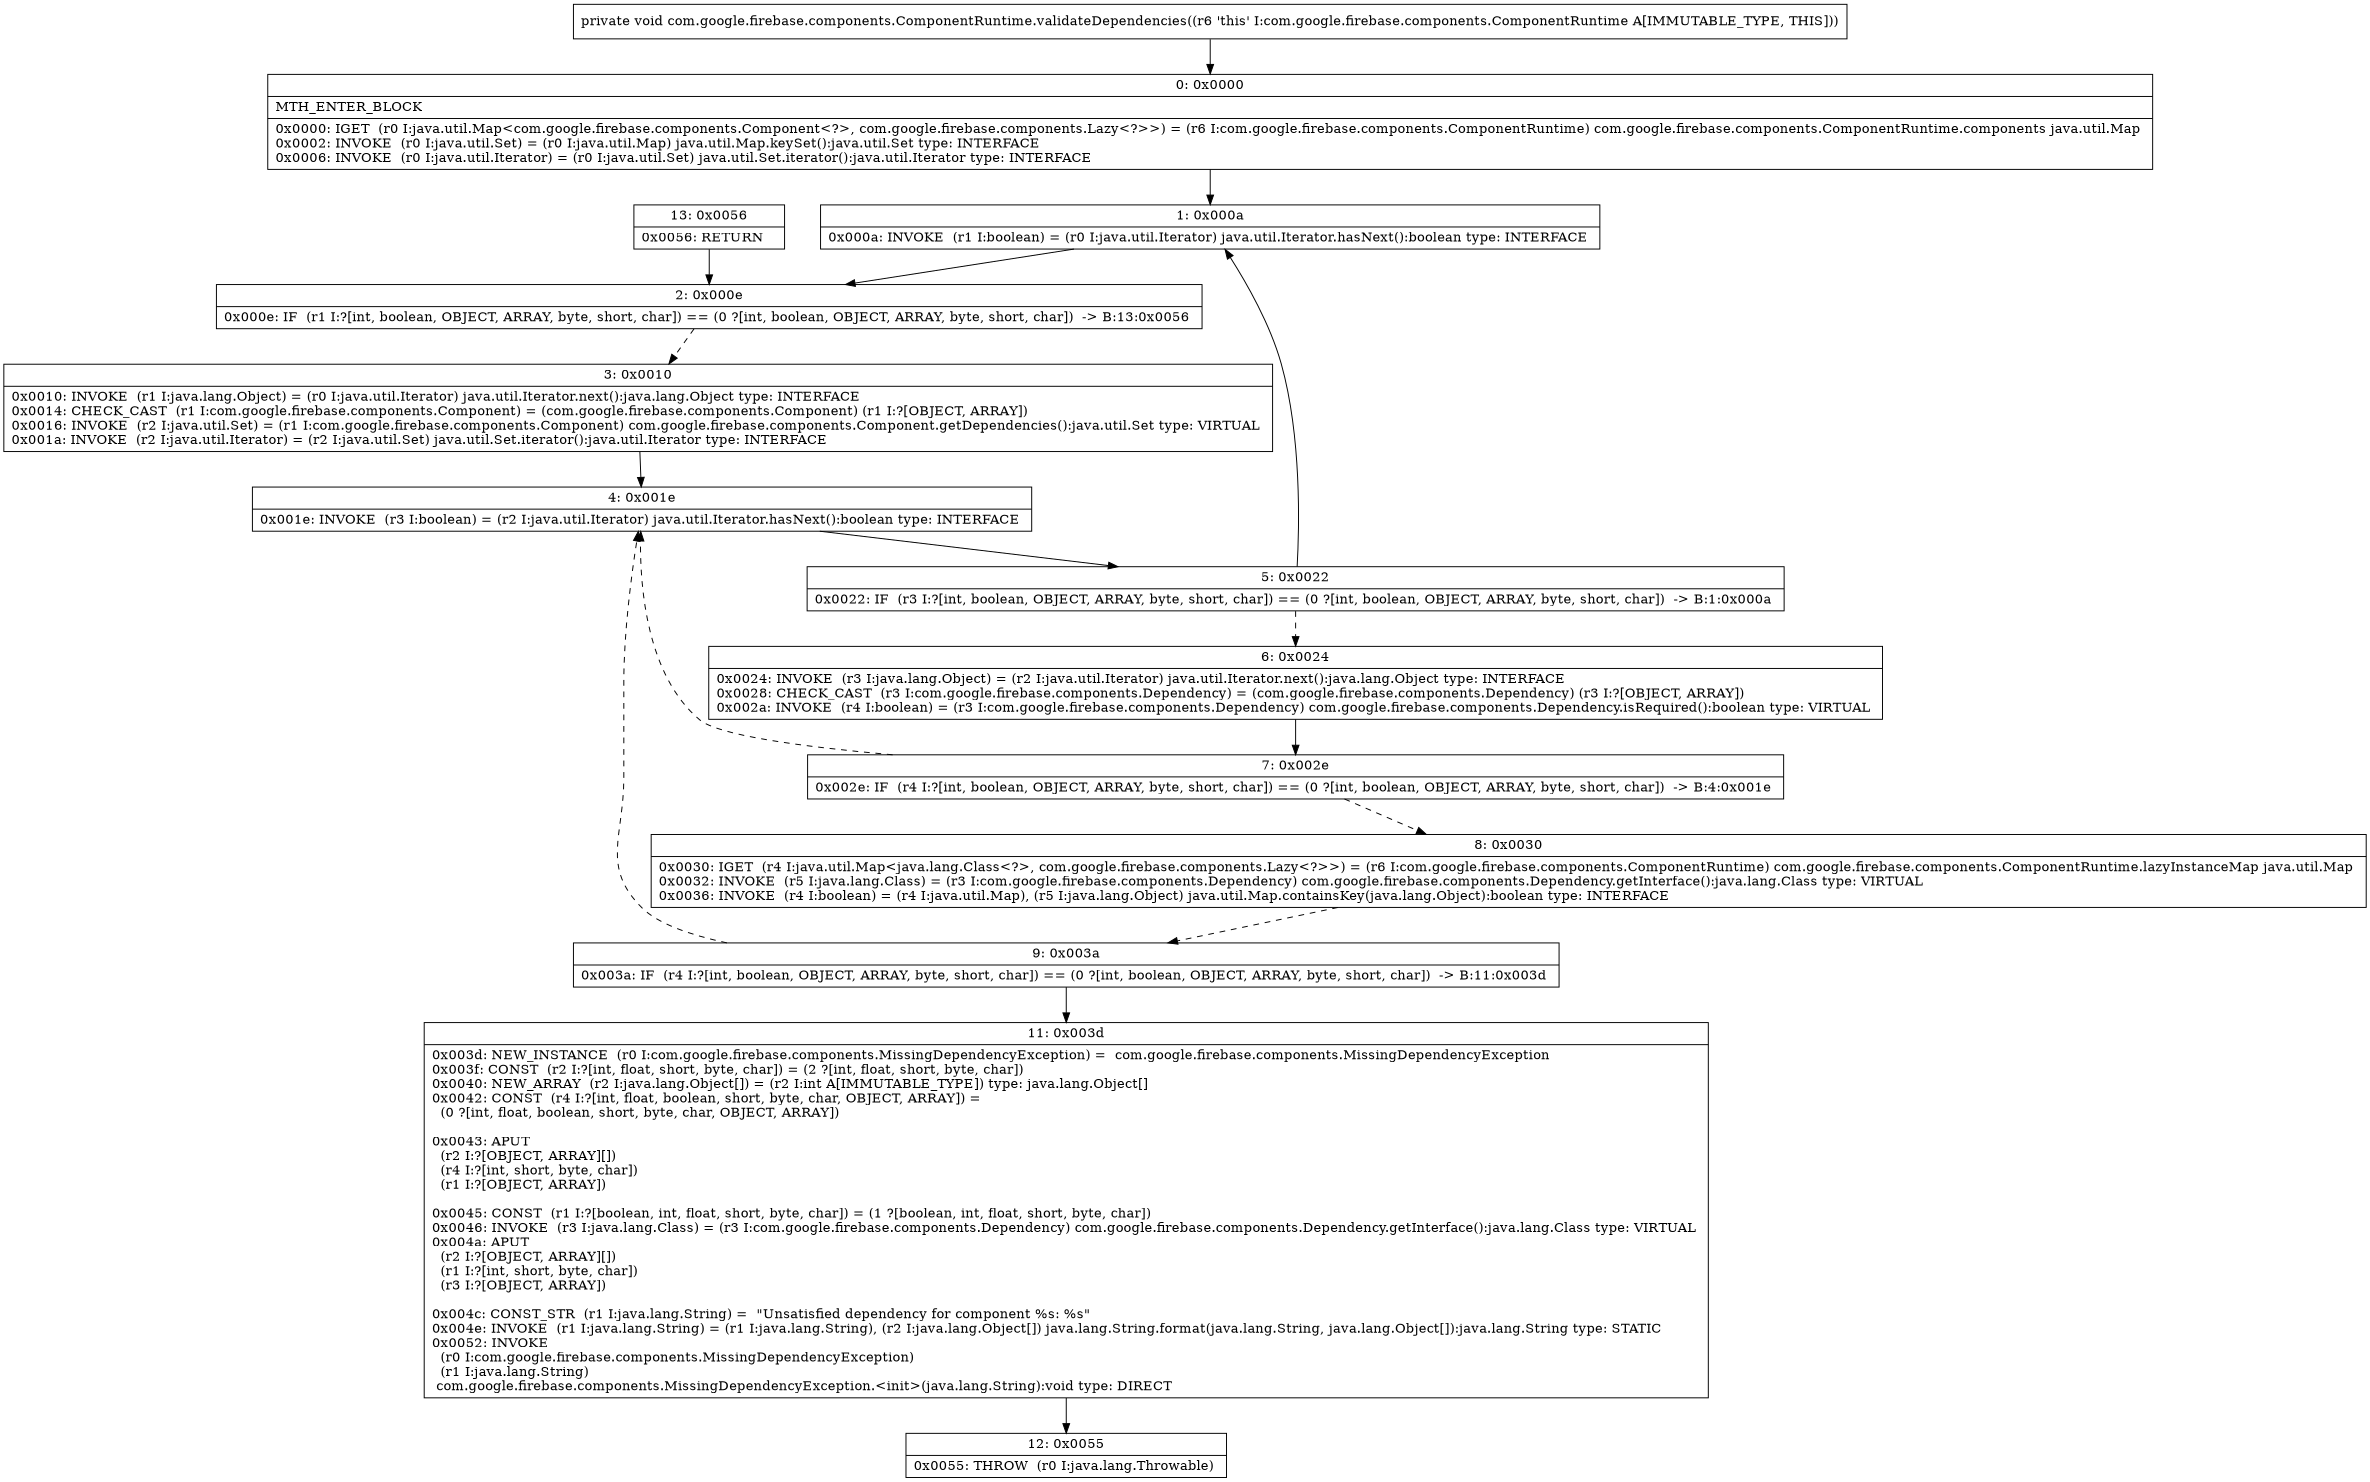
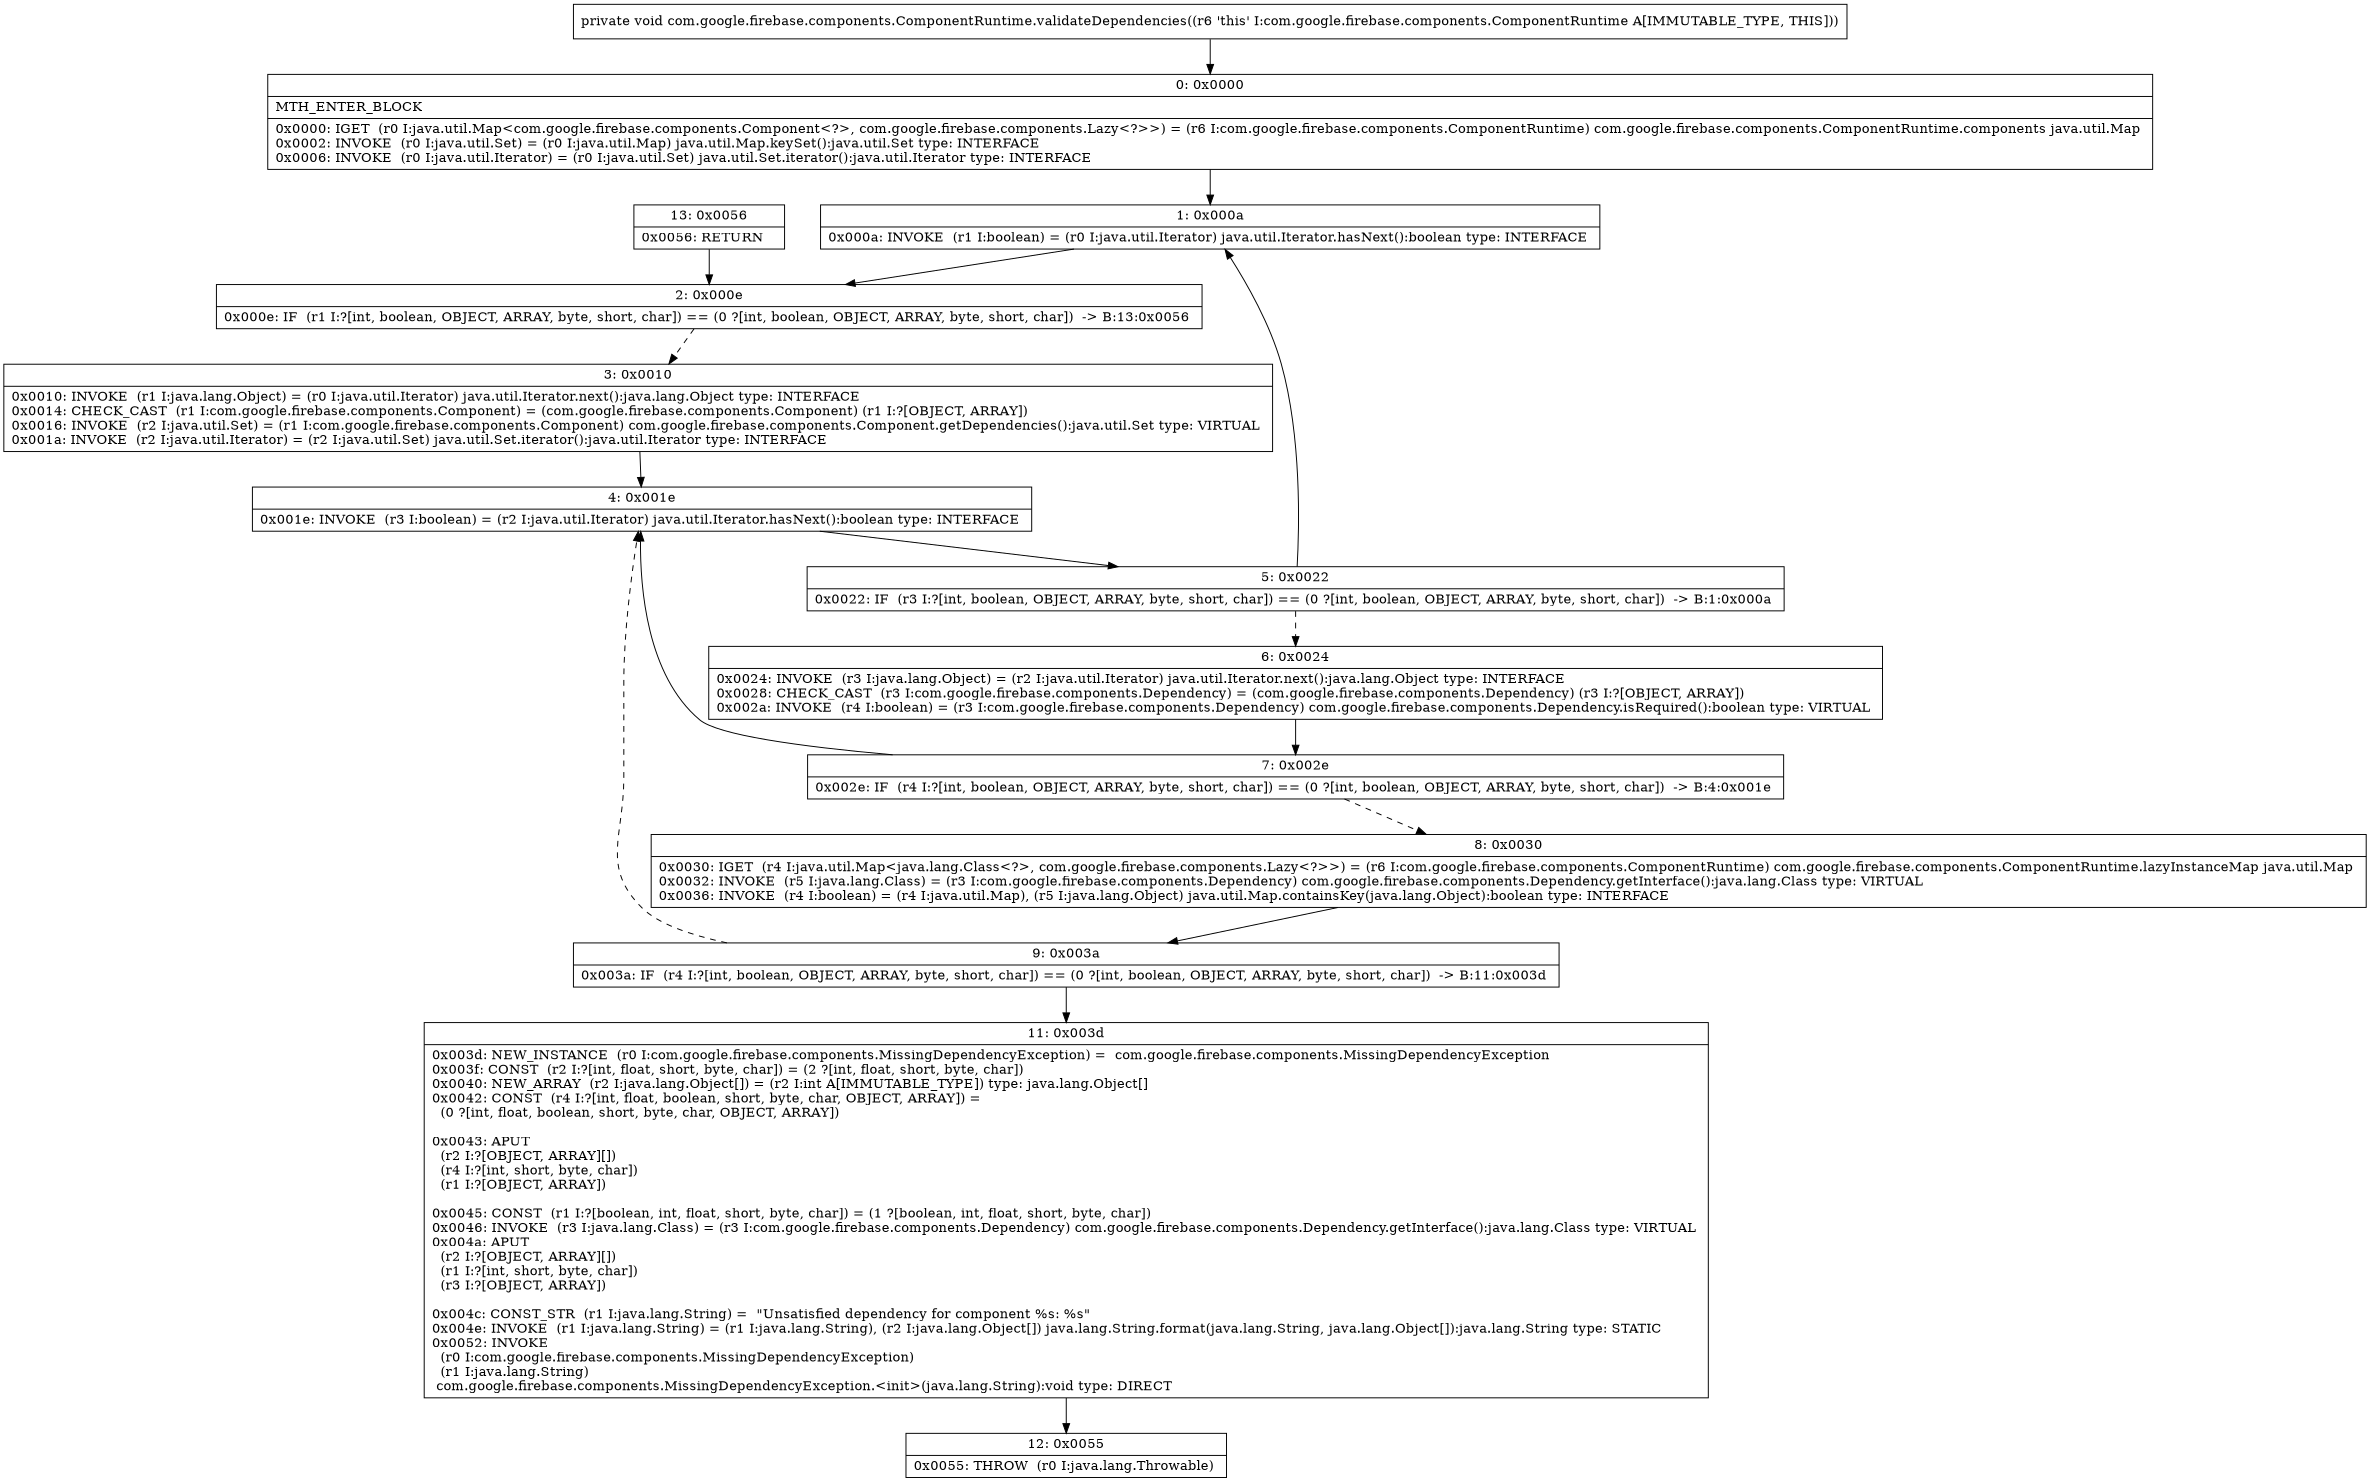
edge "7: 0x002e" -> "4: 0x001e": style dashed -> solid
edge "8: 0x0030" -> "9: 0x003a": style dashed -> solid
